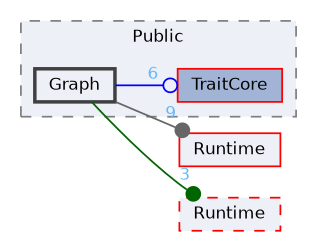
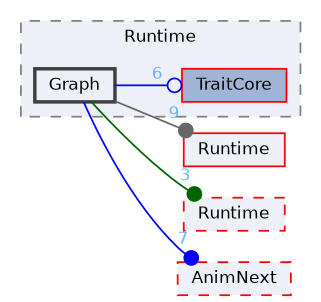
cluster "Public": label "Public" -> "Runtime"
node "AnimNext": added
